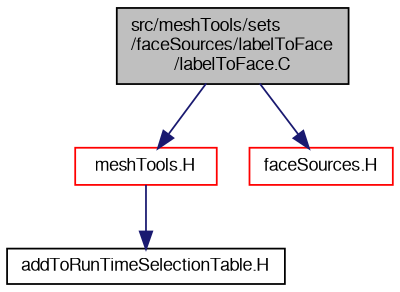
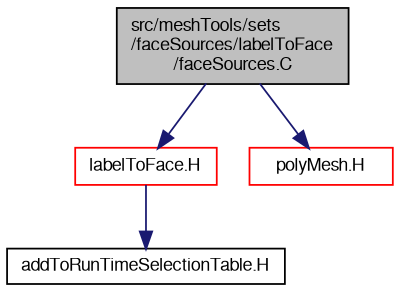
node "src/meshTools/sets /faceSources/labelToFace /labelToFace.C": label "src/meshTools/sets /faceSources/labelToFace /labelToFace.C" -> "src/meshTools/sets /faceSources/labelToFace /faceSources.C"
node "meshTools.H": label "meshTools.H" -> "labelToFace.H"
node "faceSources.H": label "faceSources.H" -> "polyMesh.H"
